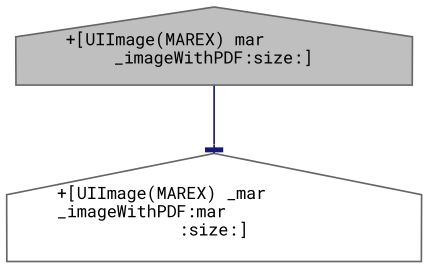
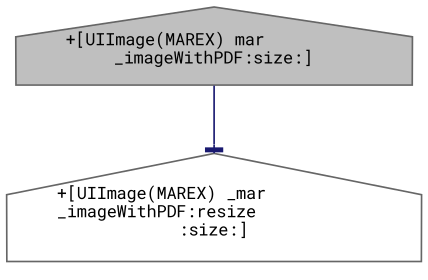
node "+[UIImage(MAREX) _mar _imageWithPDF:mar :size:]": label "+[UIImage(MAREX) _mar _imageWithPDF:mar :size:]" -> "+[UIImage(MAREX) _mar _imageWithPDF:resize :size:]"
